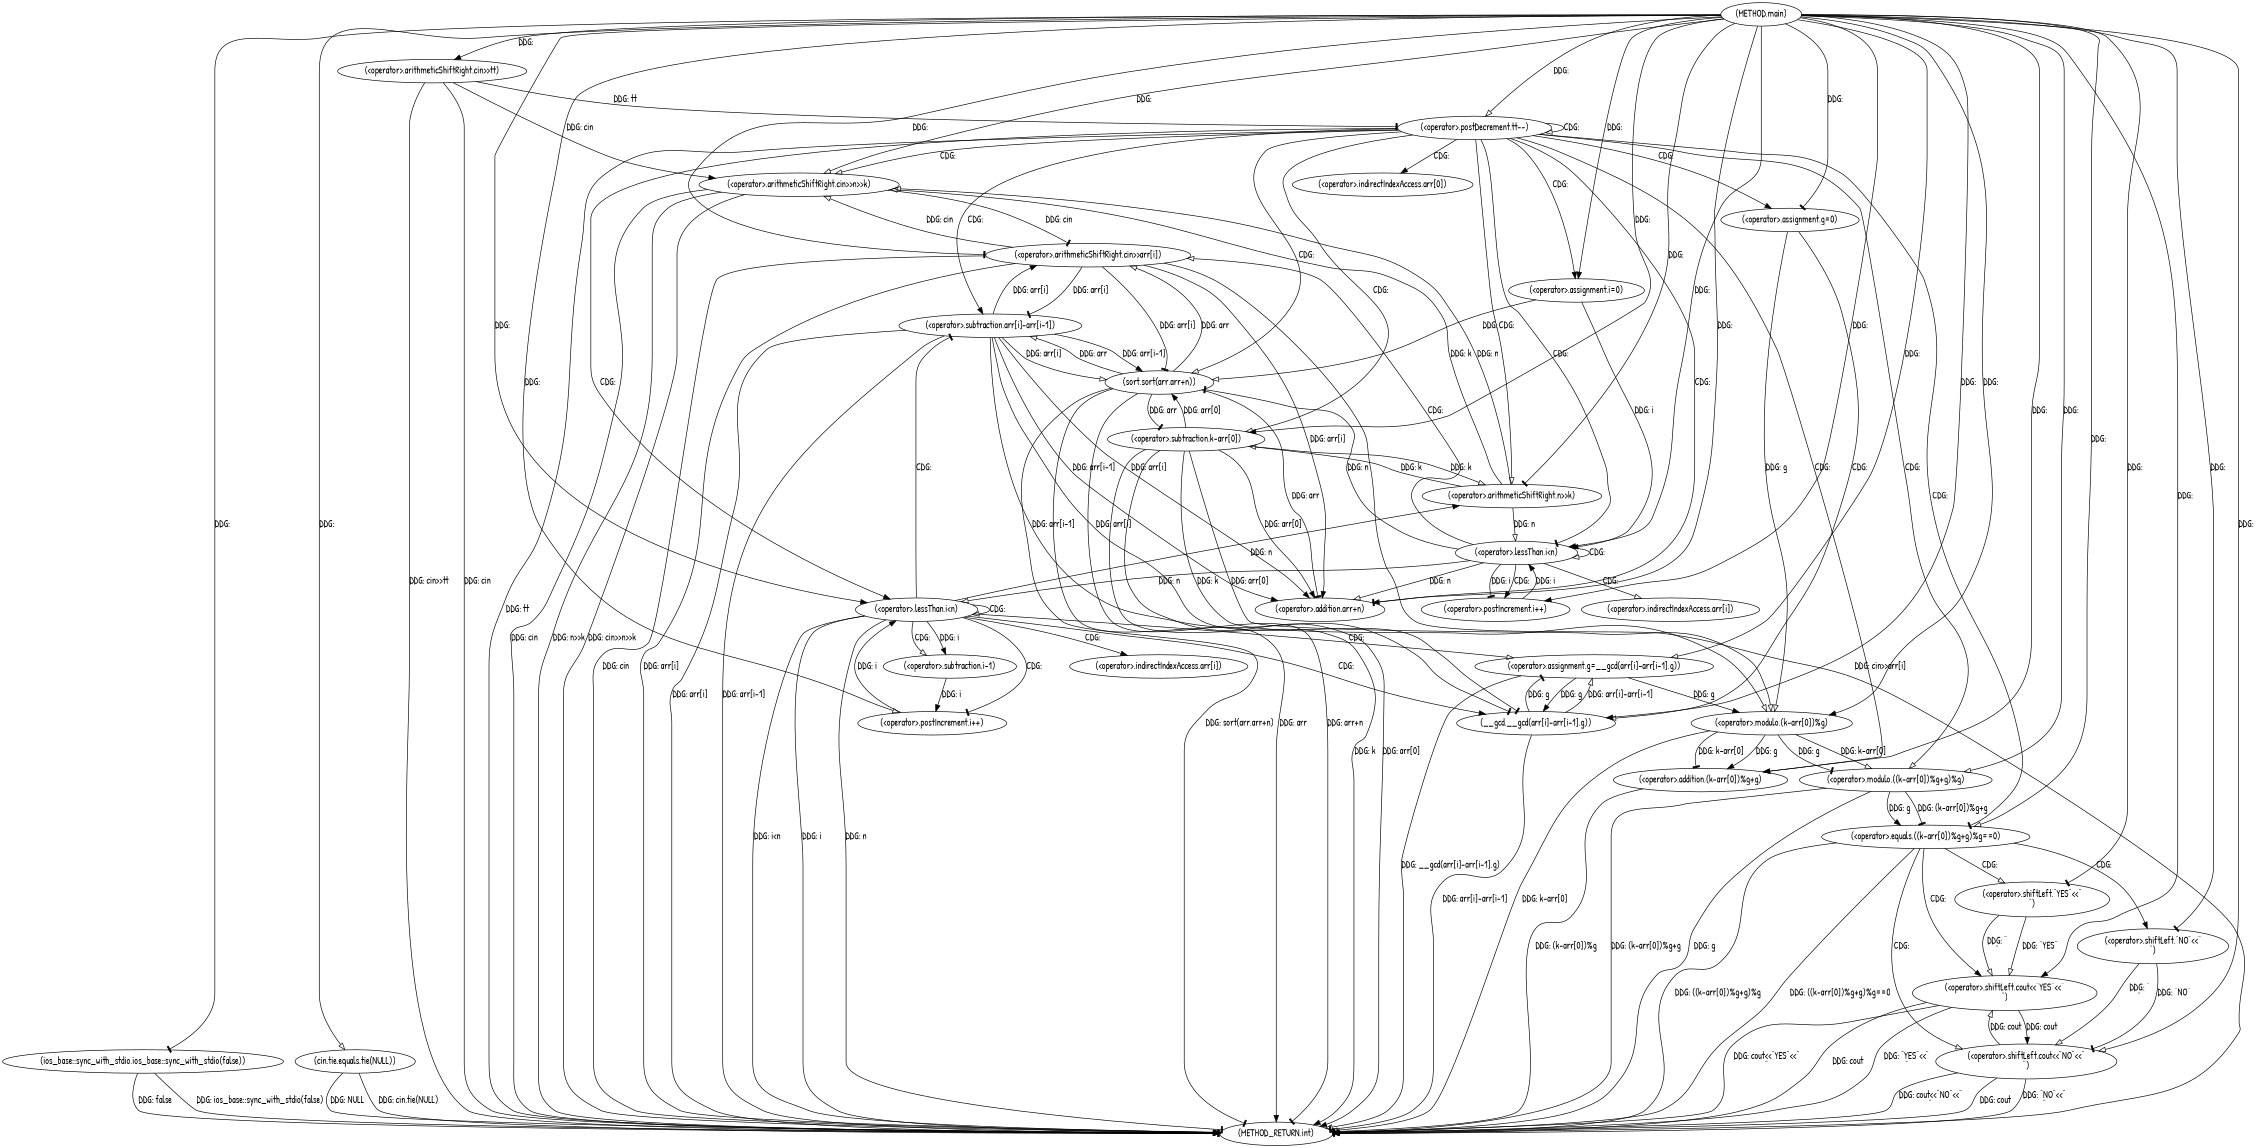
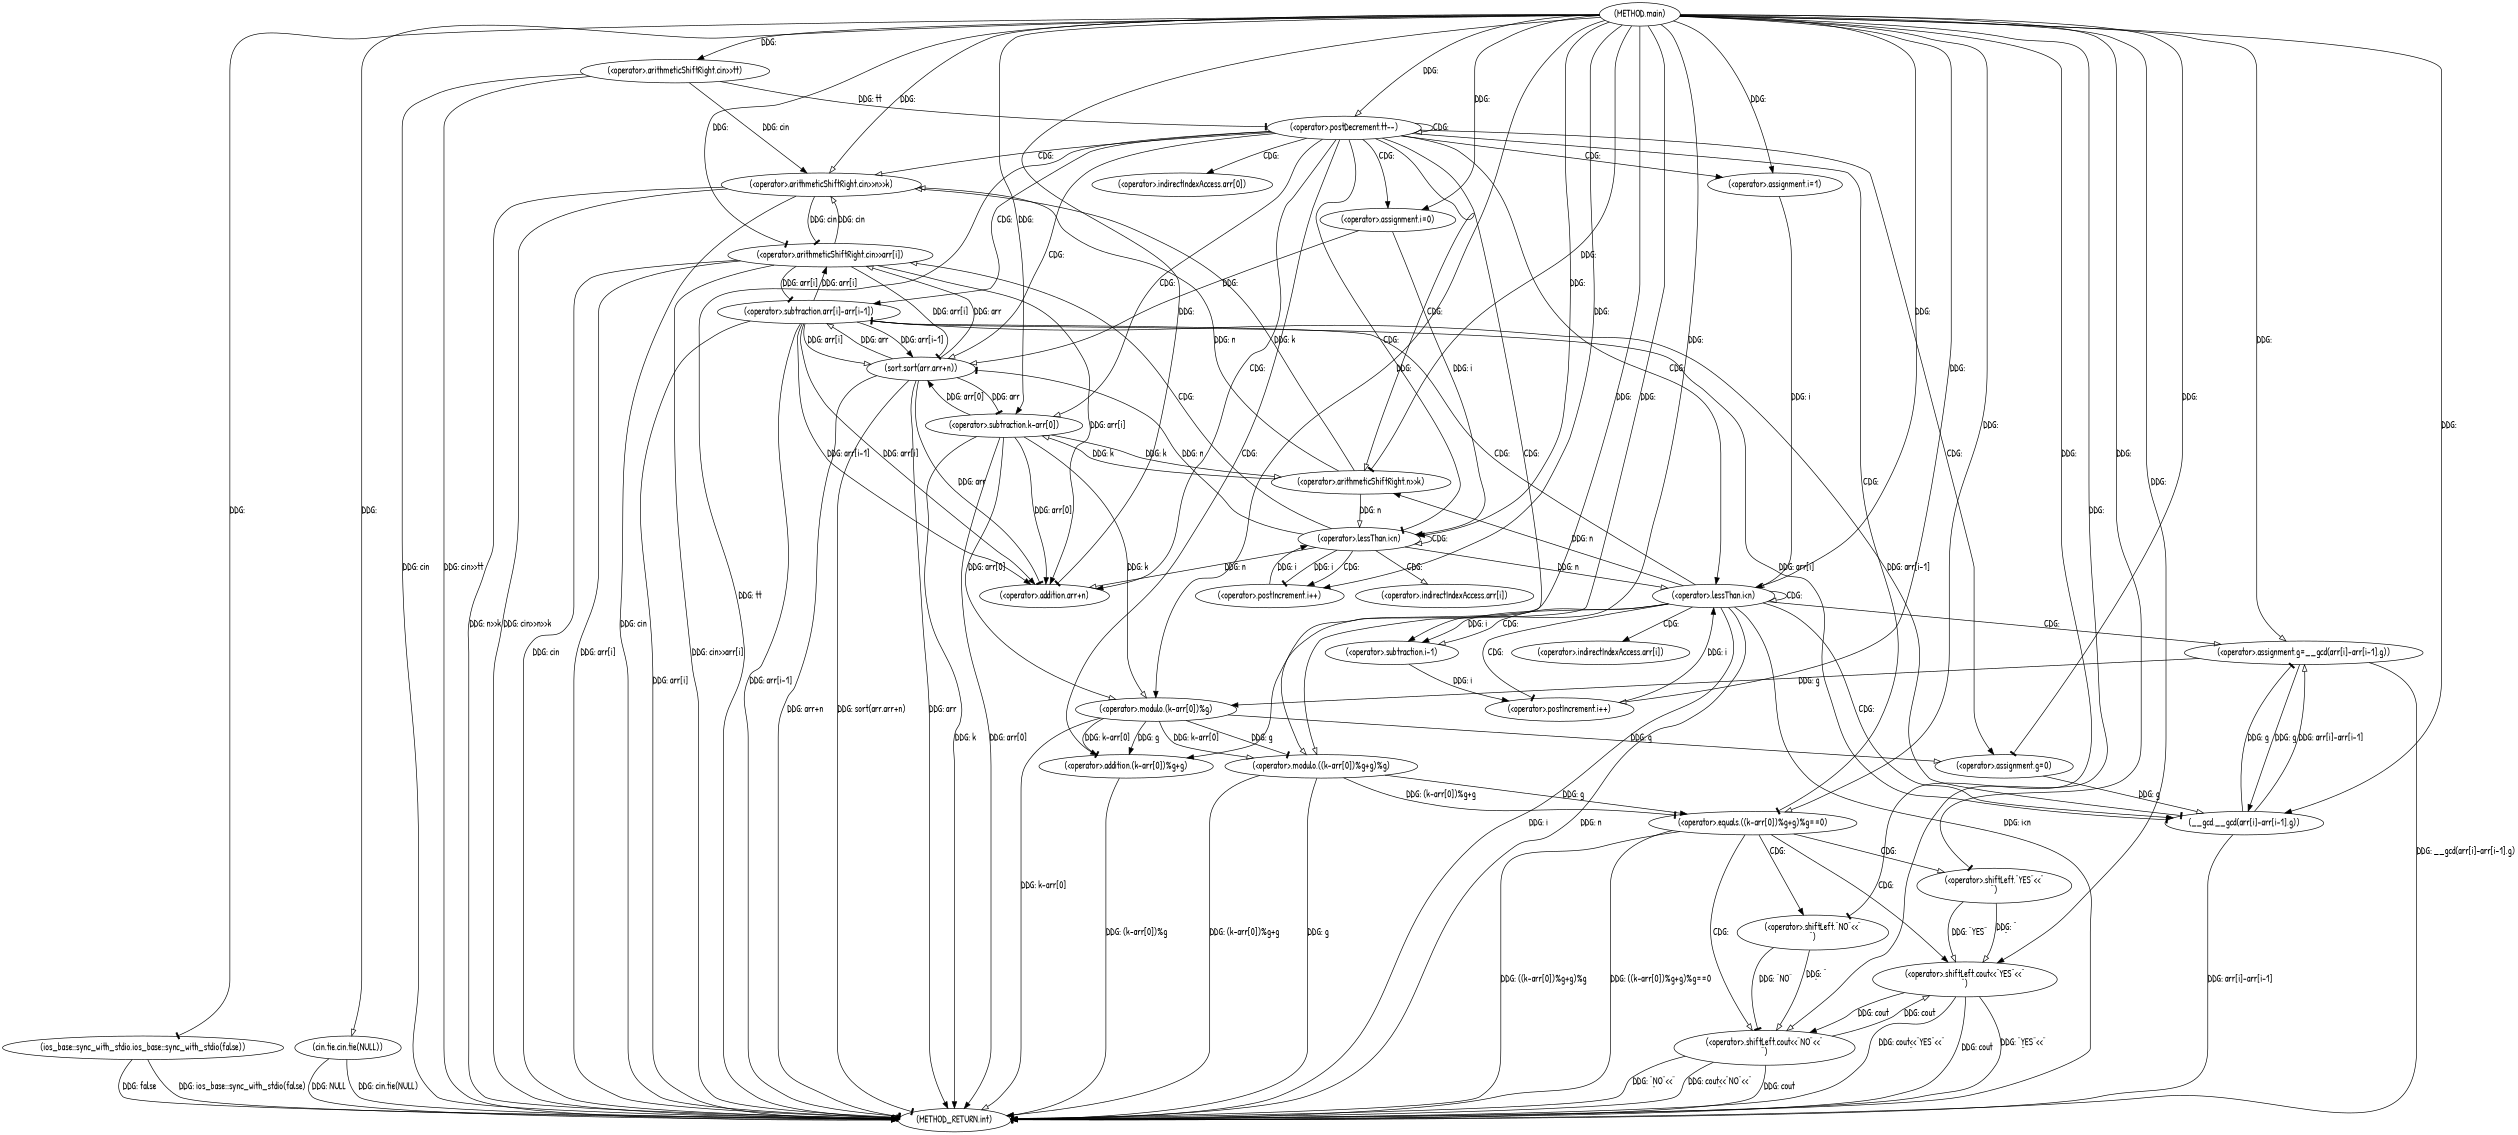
node "(<operator>.assignment,i=1)": added
edge "(METHOD,main)" -> "(<operator>.subtraction,i-1)": added, label "DDG:"
edge "(<operator>.assignment,g=0)" -> "(__gcd,__gcd(arr[i]-arr[i-1],g))": label "CDG: " -> "DDG: g"
edge "(<operator>.assignment,g=0)" -> "(<operator>.modulo,(k-arr[0])%g)": reversed
node "(cin.tie,equals.tie(NULL))": label "(cin.tie,equals.tie(NULL))" -> "(cin.tie,cin.tie(NULL))"
